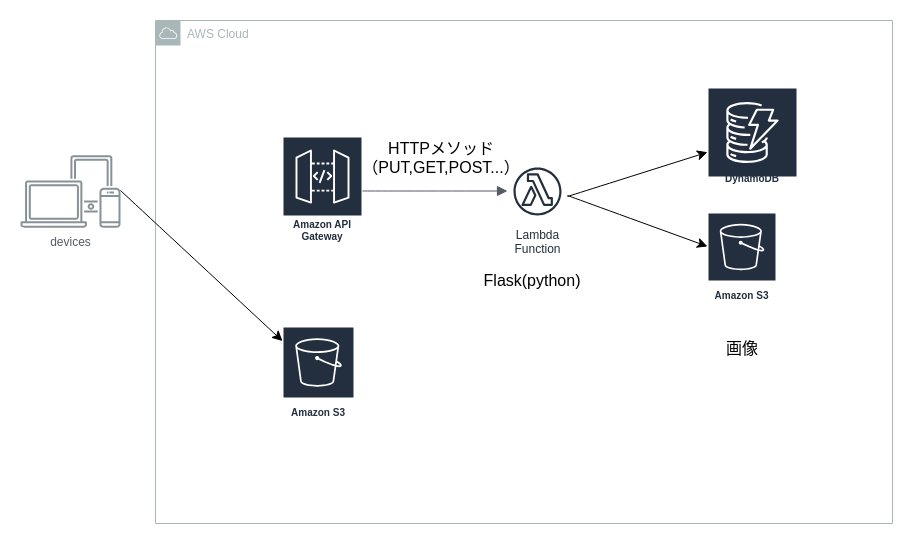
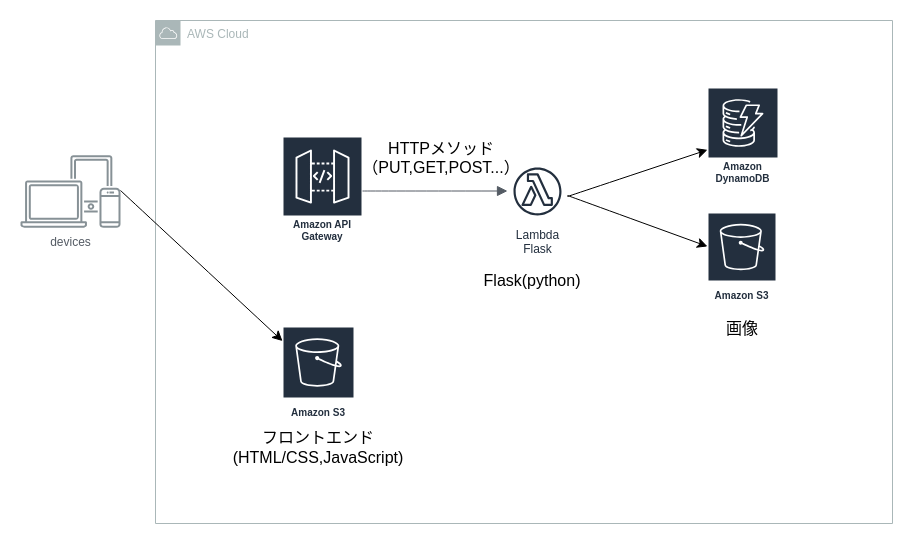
node "Amazon DynamoDB": size 90x101 -> 71x101
node "Lambda Function": label "Lambda Function" -> "Lambda Flask"
node "画像": moved (742, 349) -> (742, 329)
node "フロントエンド (HTML/CSS,JavaScript)": added
